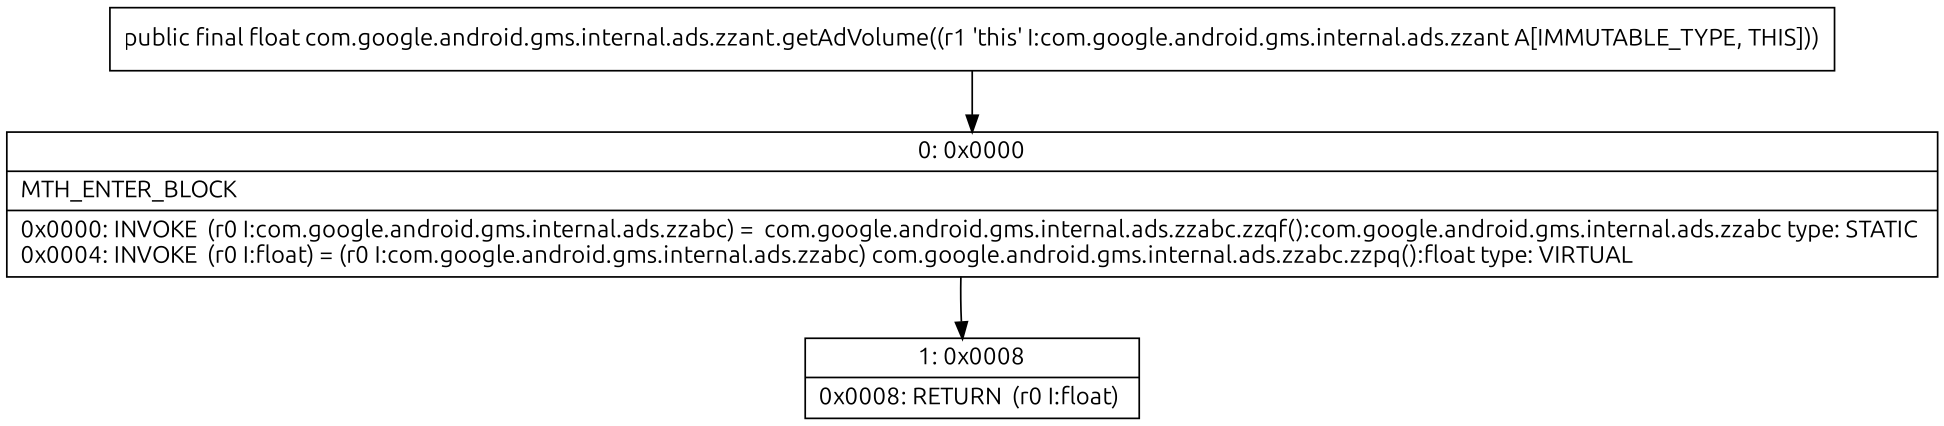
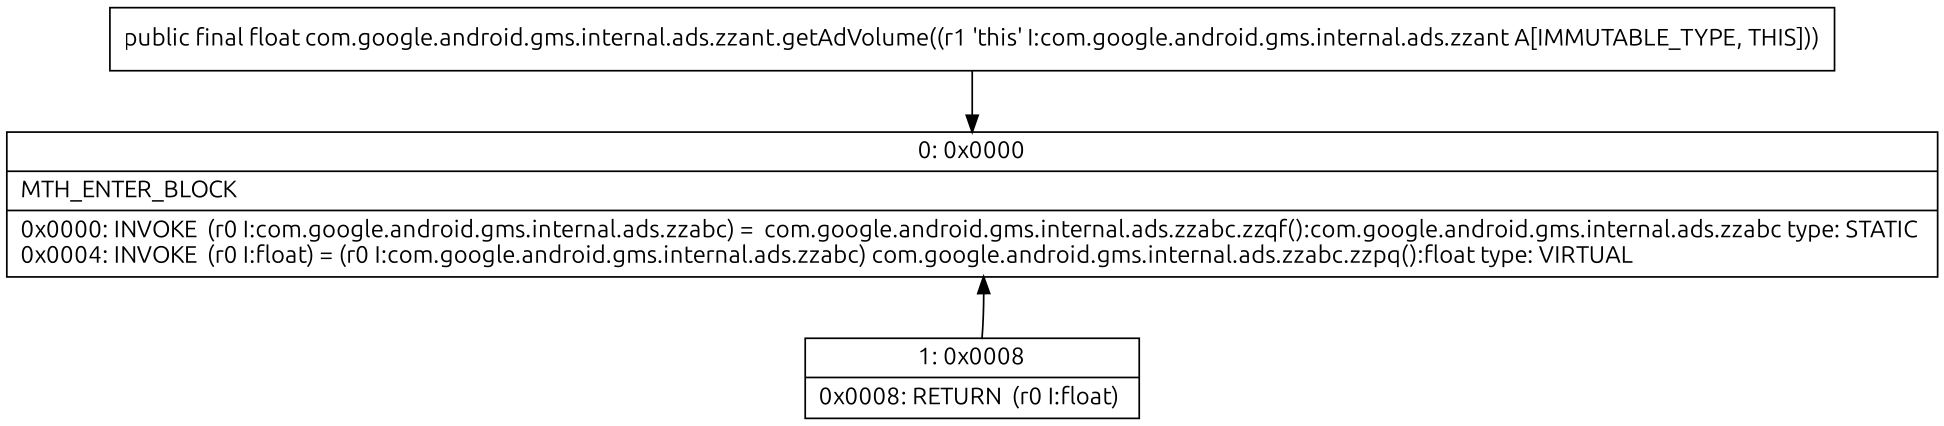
edge "0: 0x0000" -> "1: 0x0008": reversed
